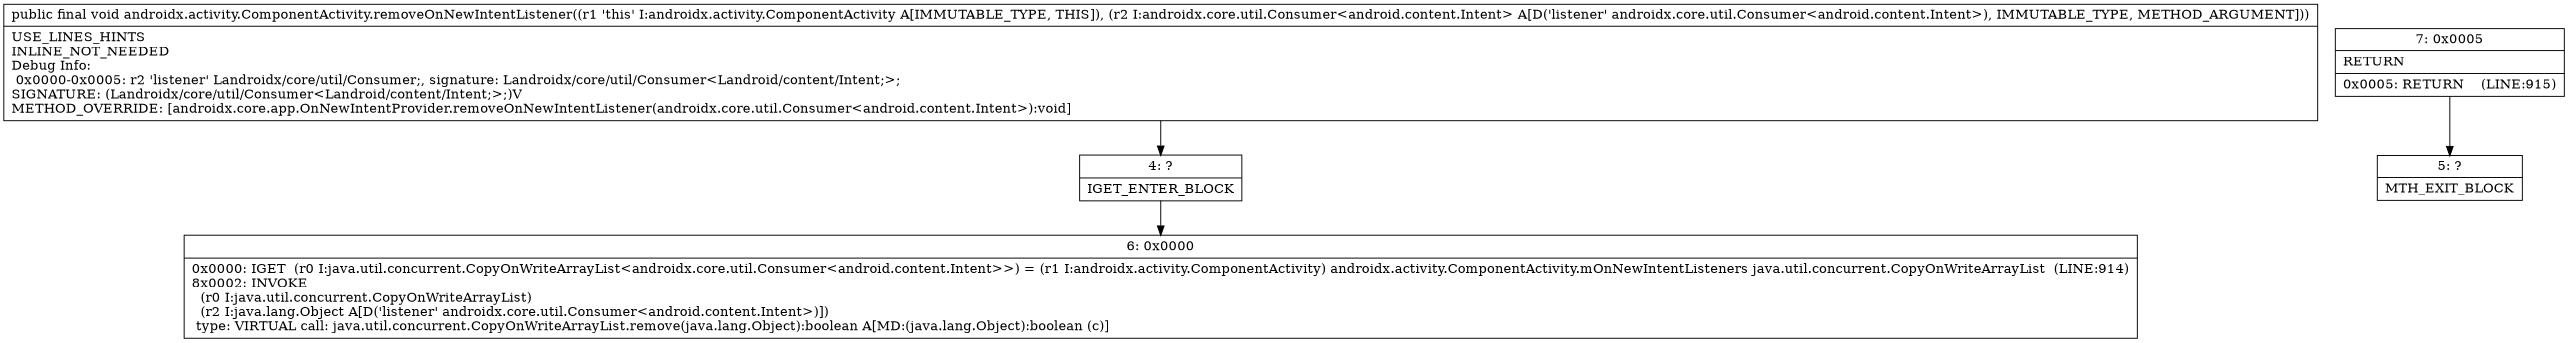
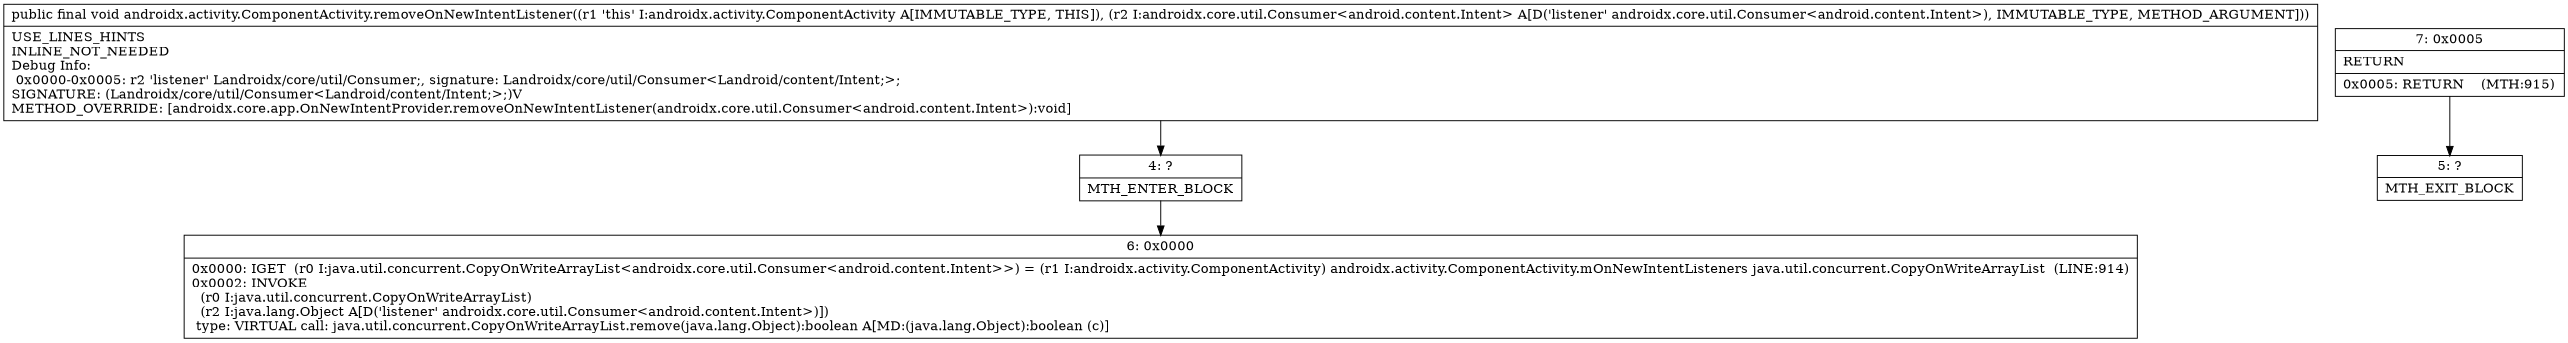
node "7: 0x0005": text "0x0005: RETURN    (LINE:915)" -> "0x0005: RETURN    (MTH:915)"
node "4: ?": text "IGET_ENTER_BLOCK" -> "MTH_ENTER_BLOCK"
node "6: 0x0000": text "8x0002: INVOKE" -> "0x0002: INVOKE"
